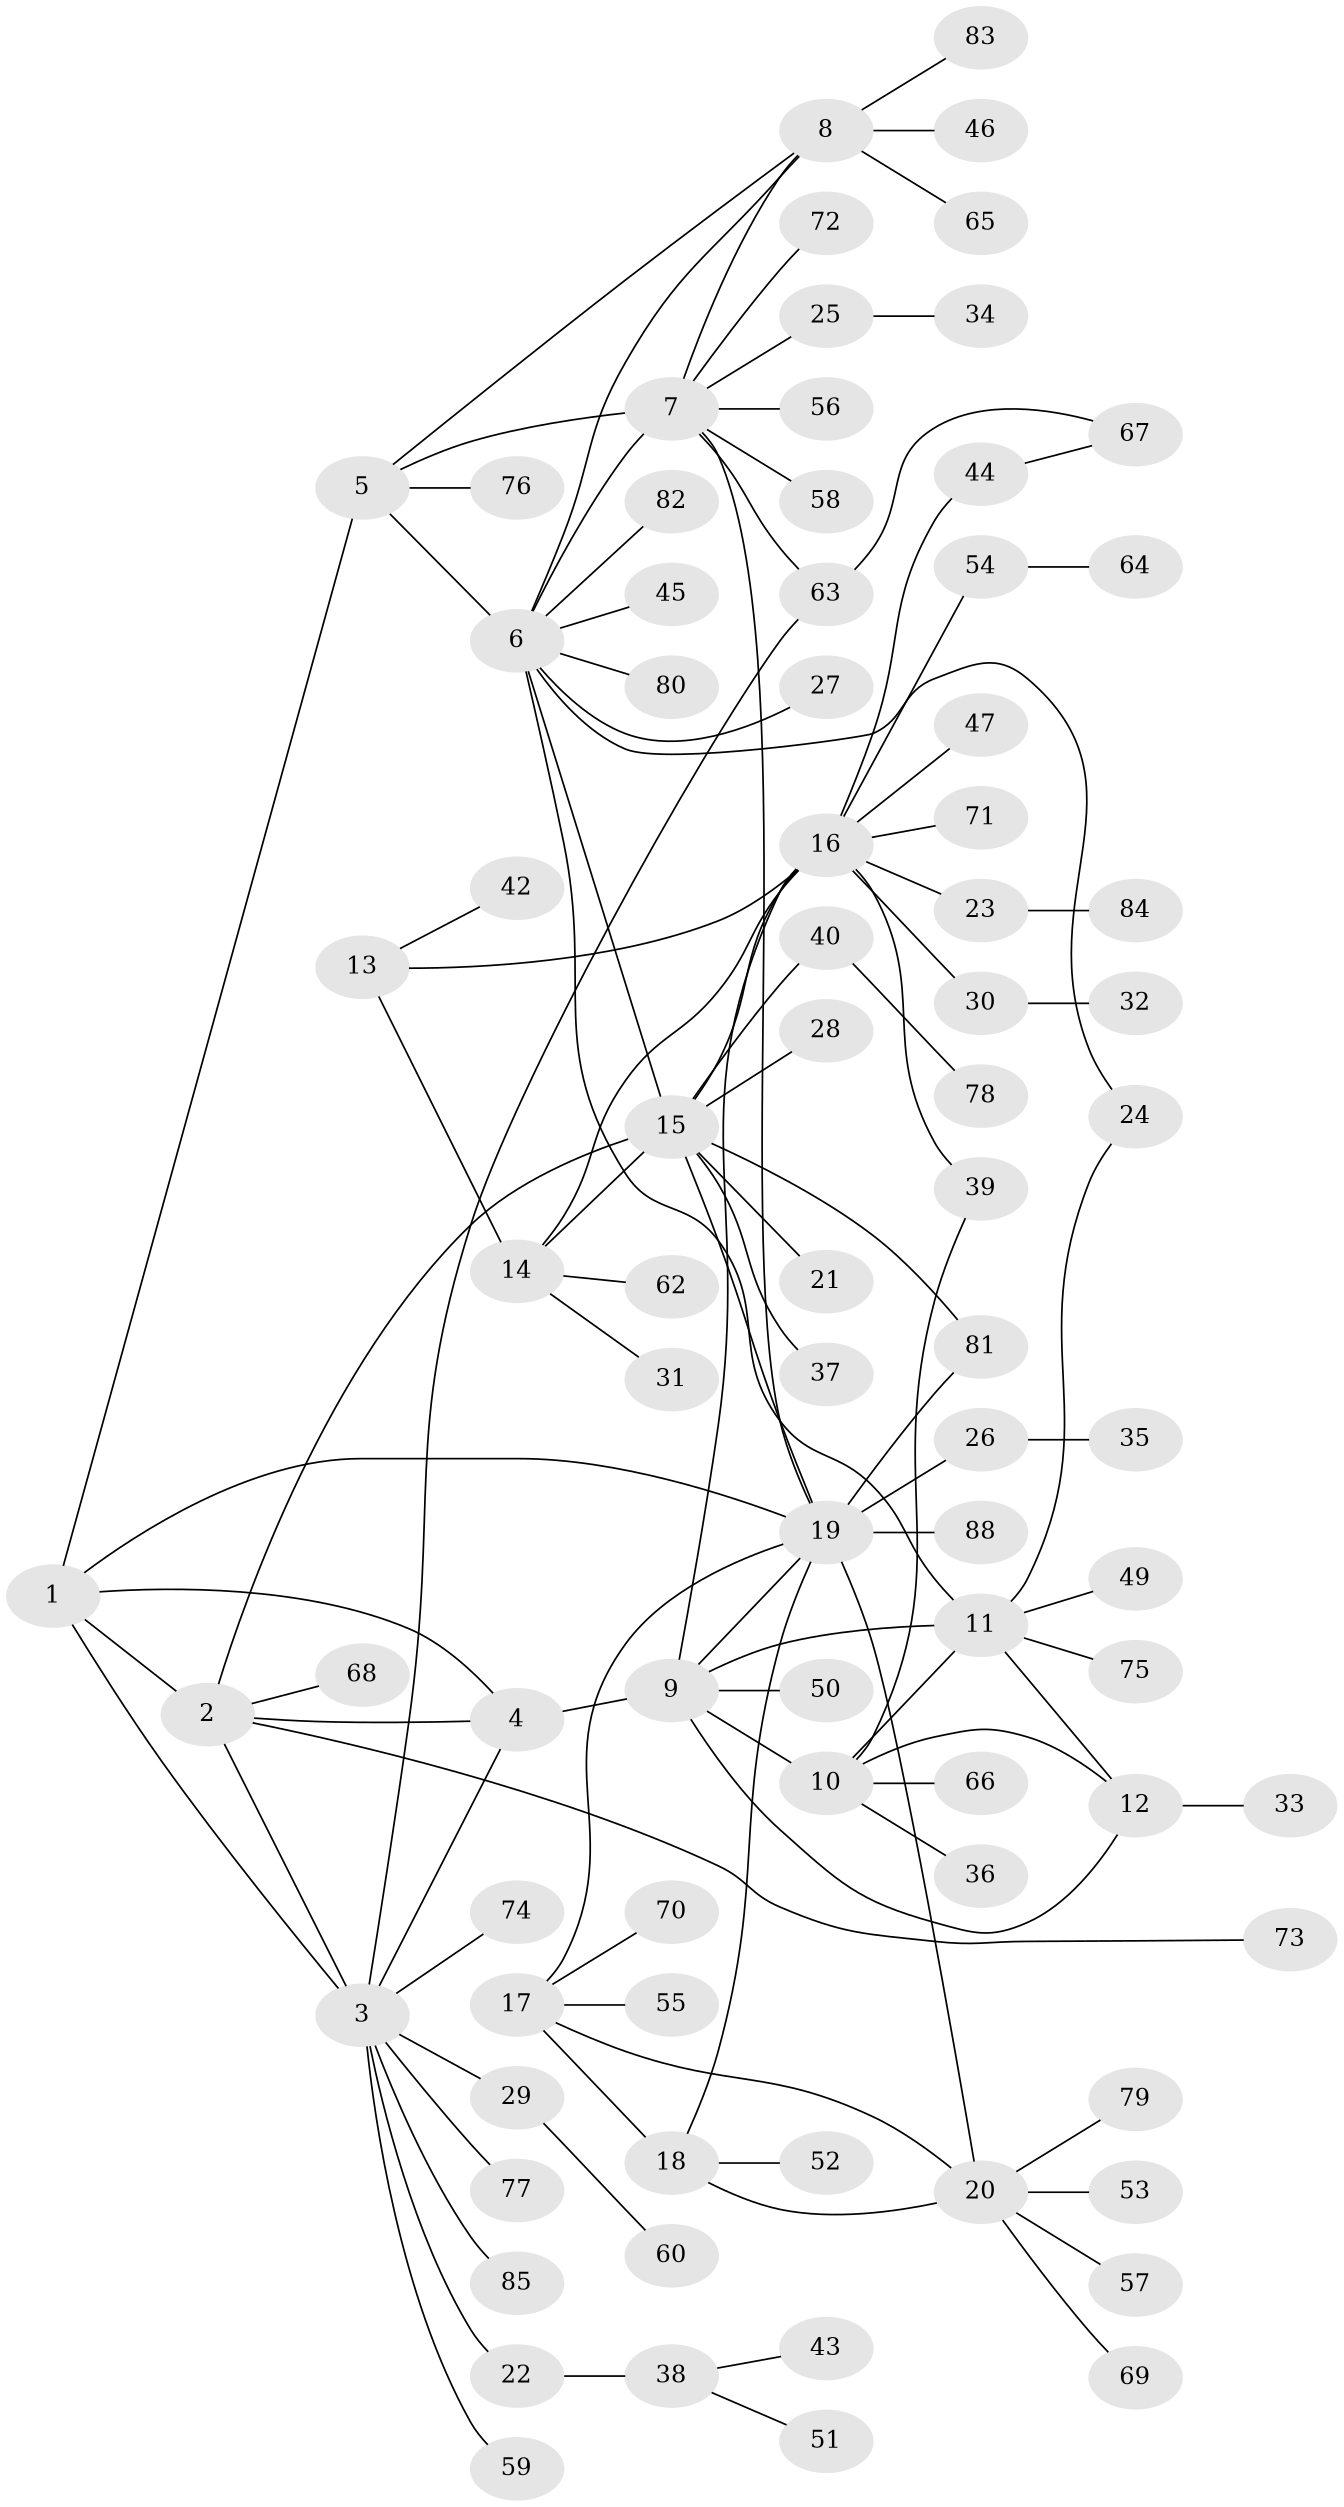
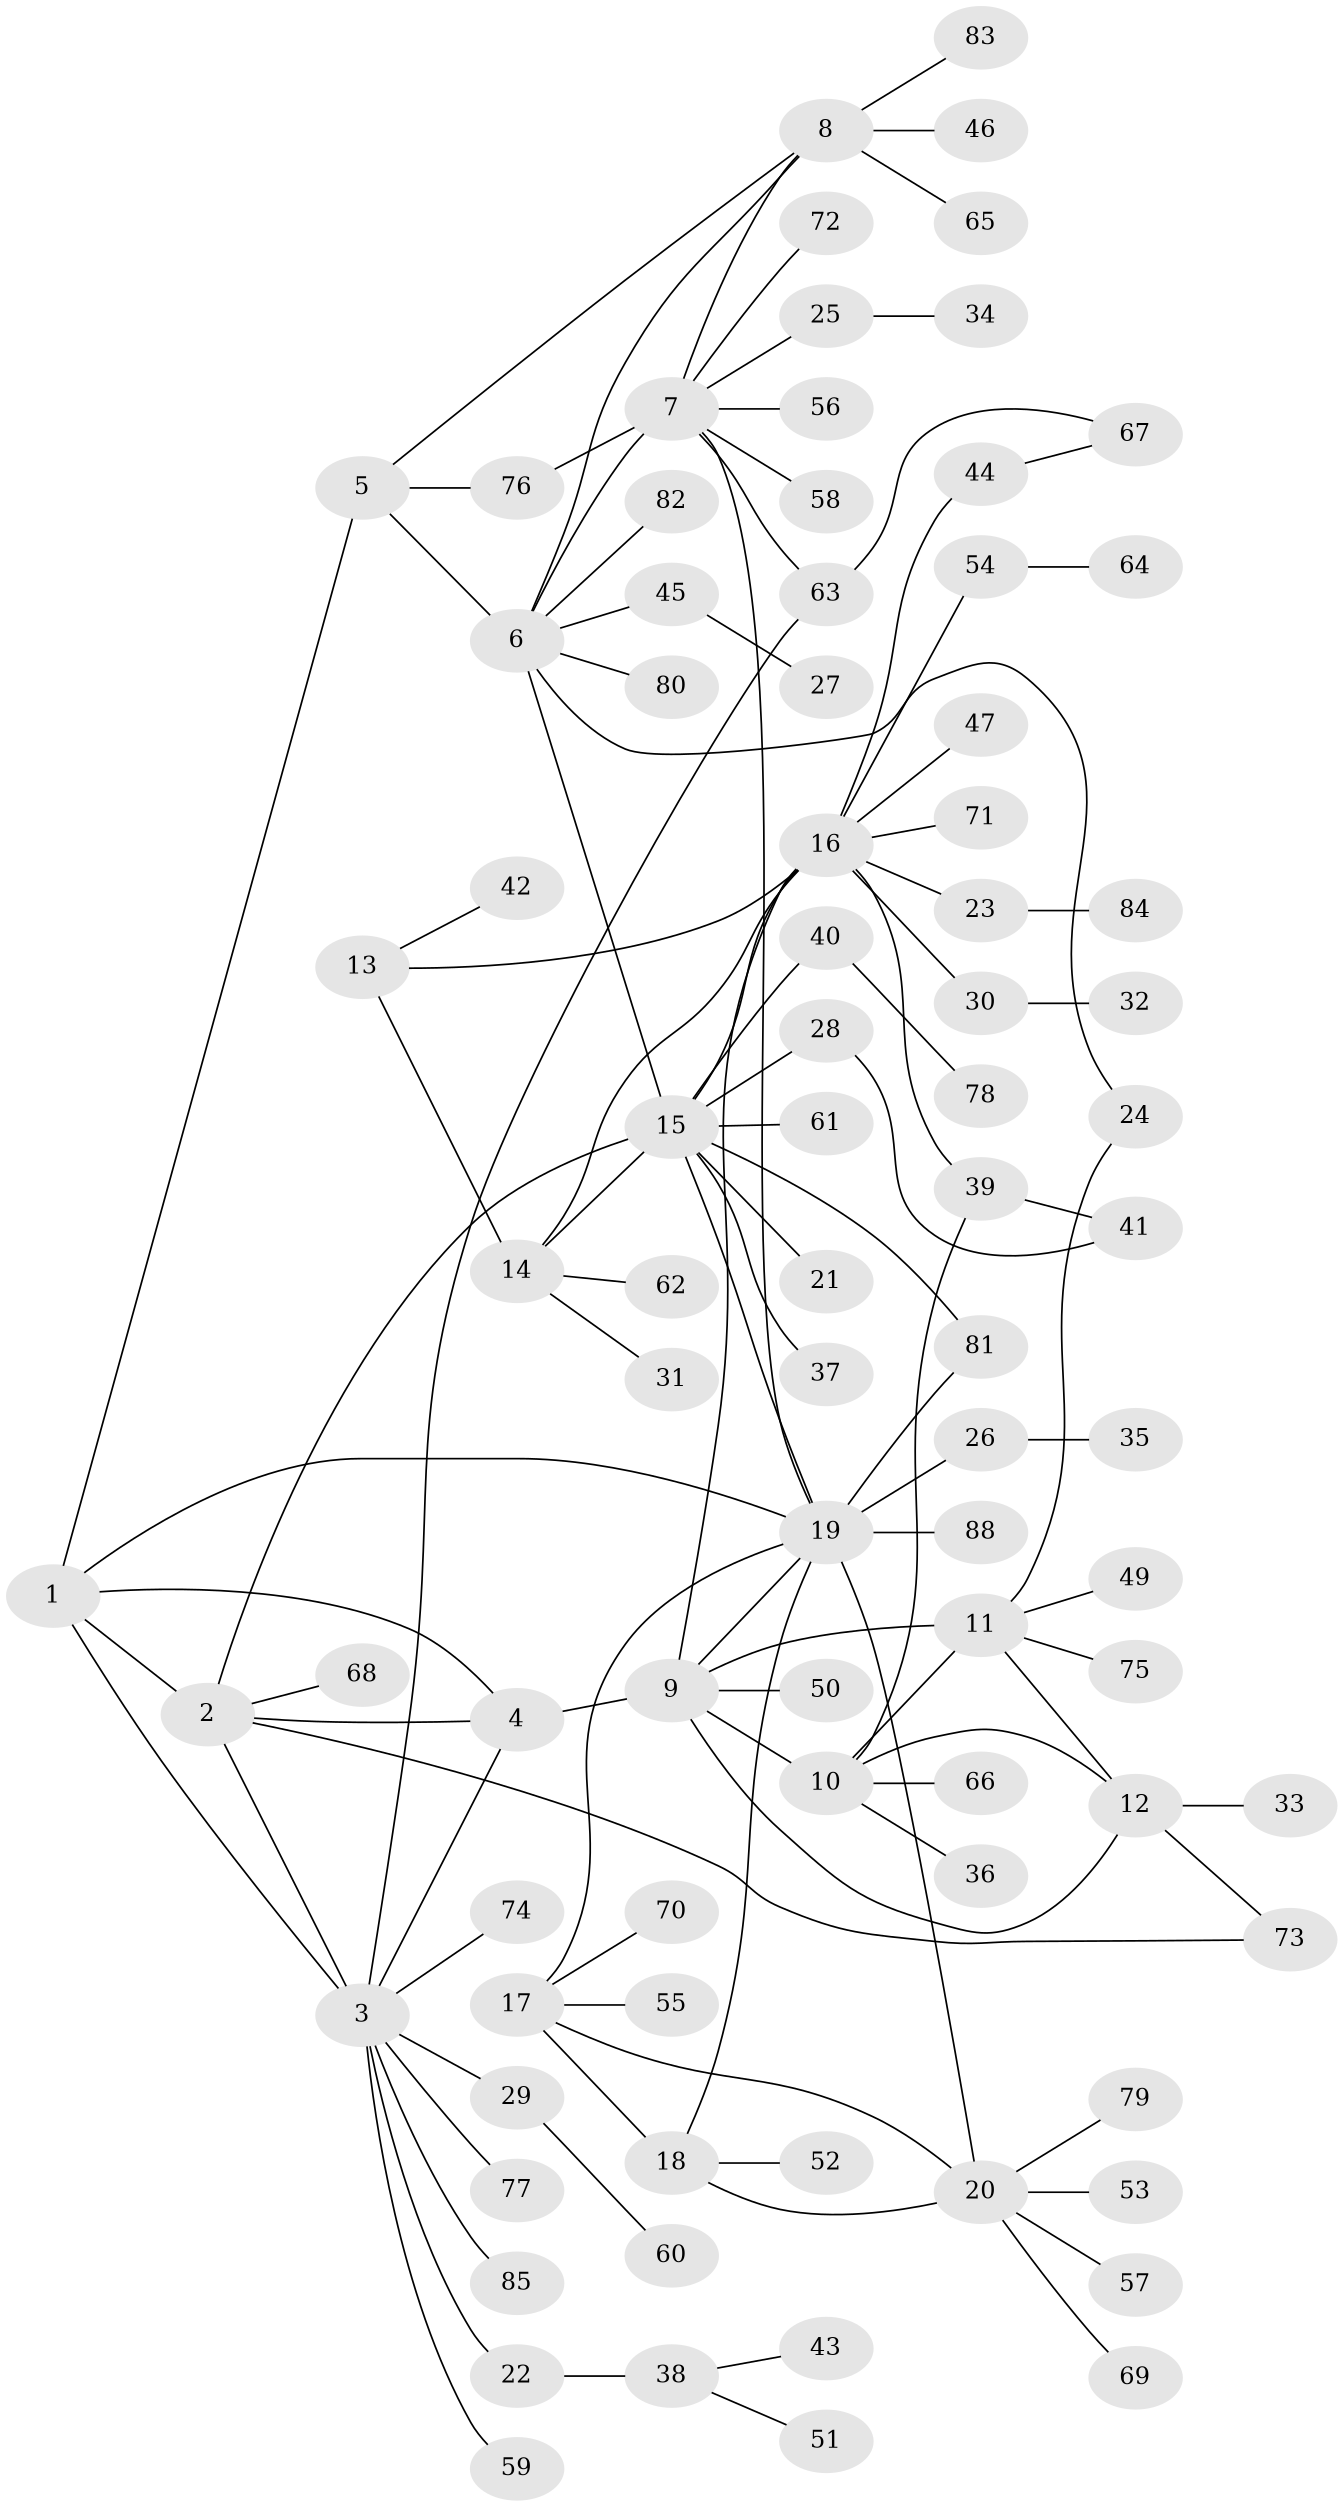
edge "7" -- "5": now "7" -- "76"
edge "6" -- "27": now "45" -- "27"
node "61": added
edge "6" -- "11": removed
node "41": added
edge "12" -- "73": added
